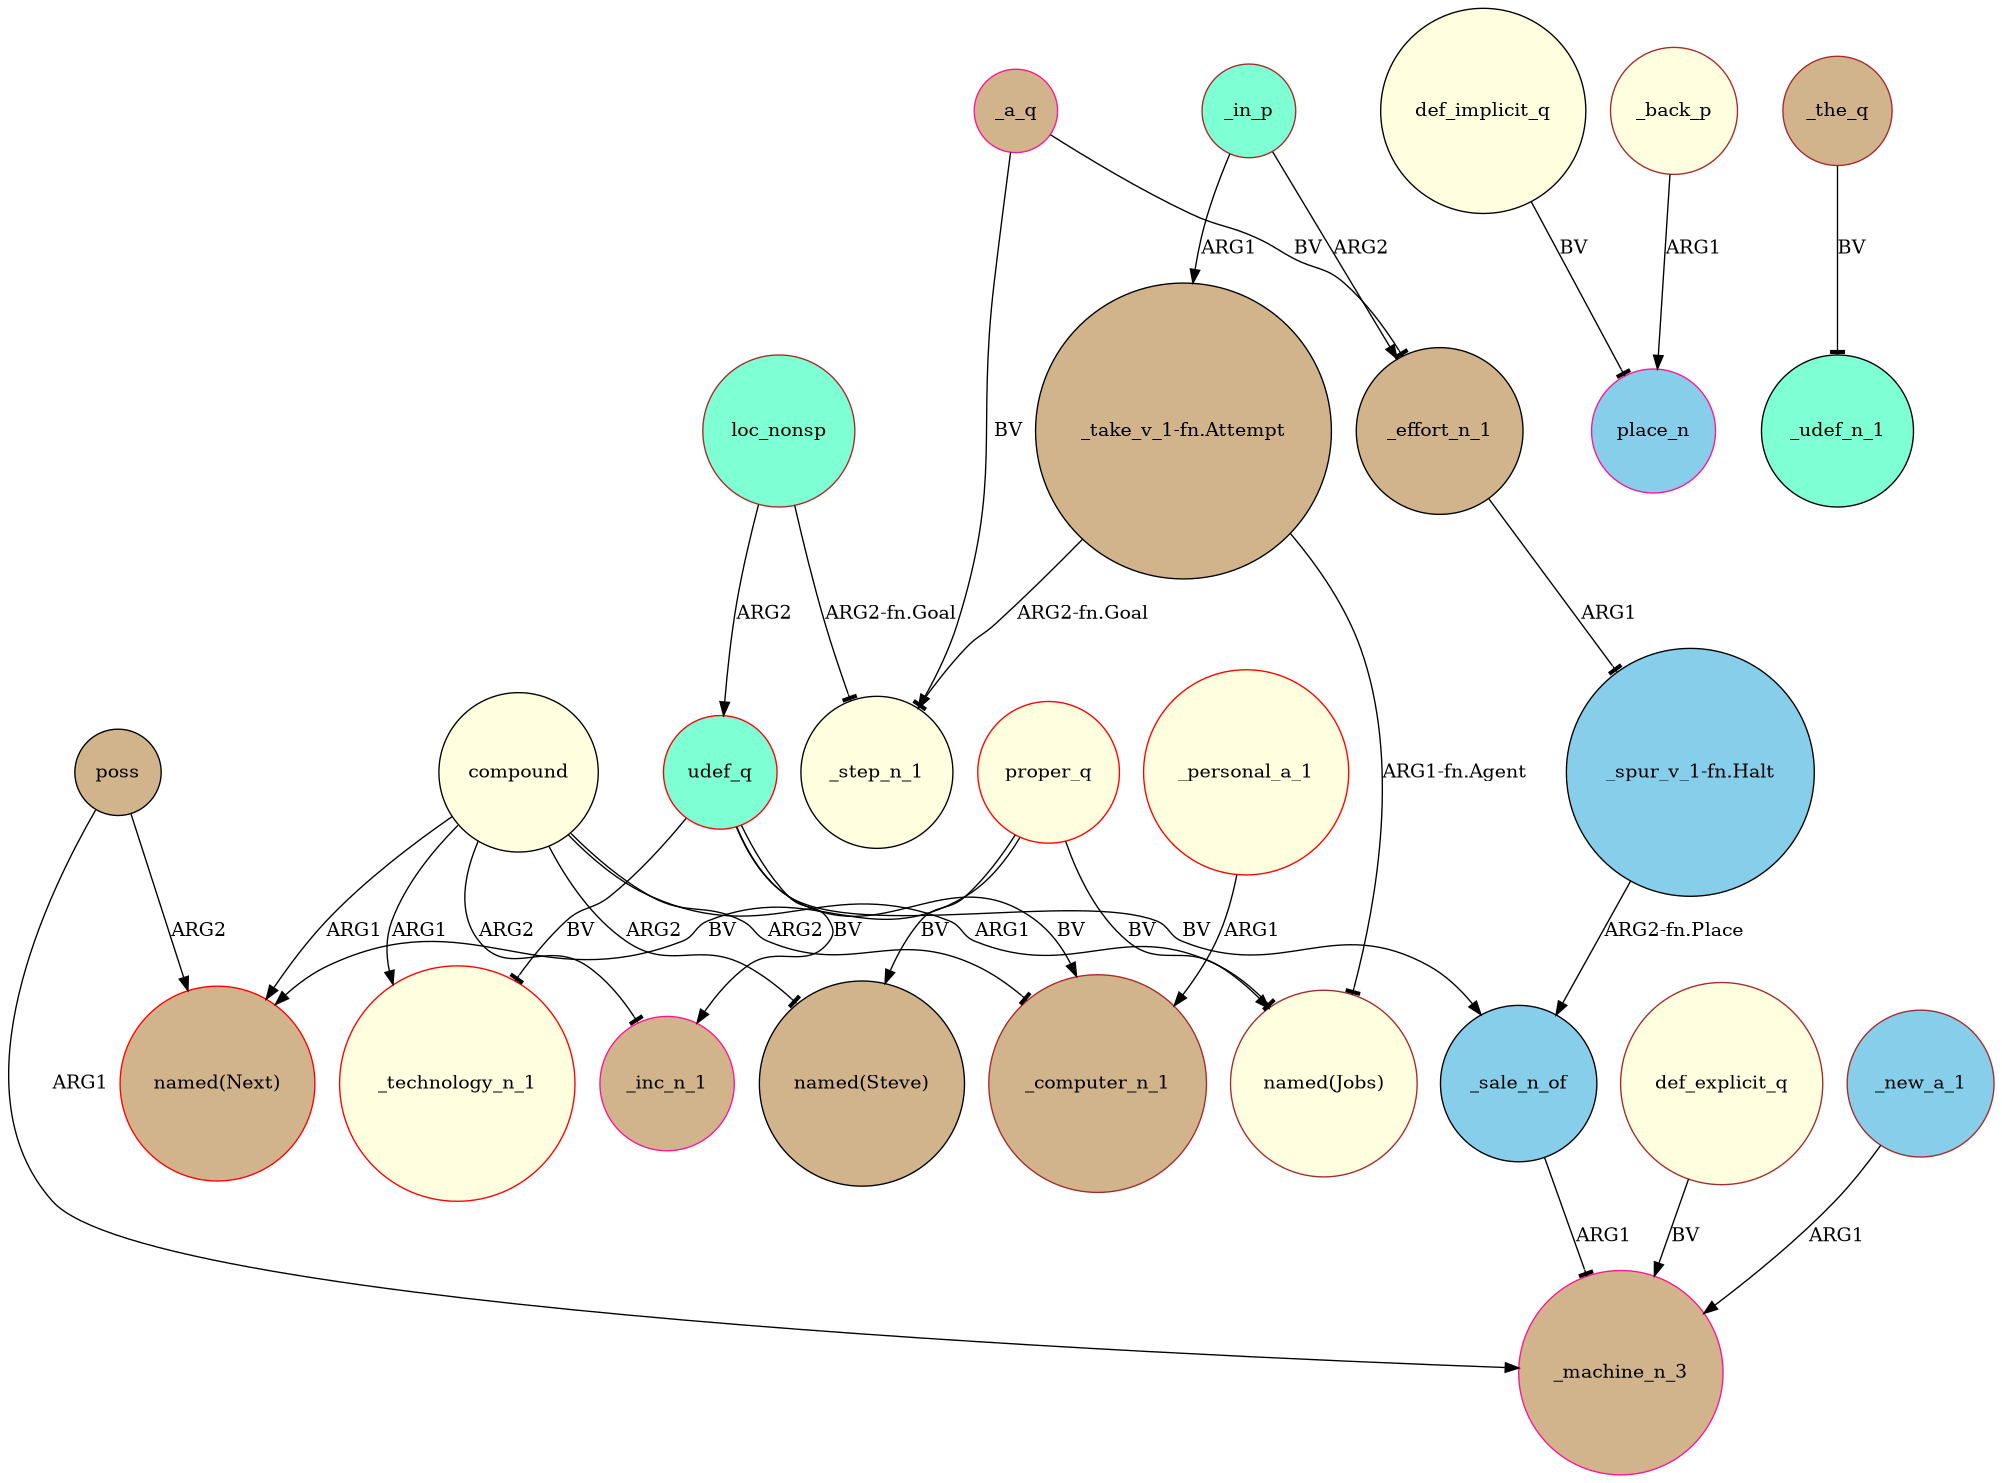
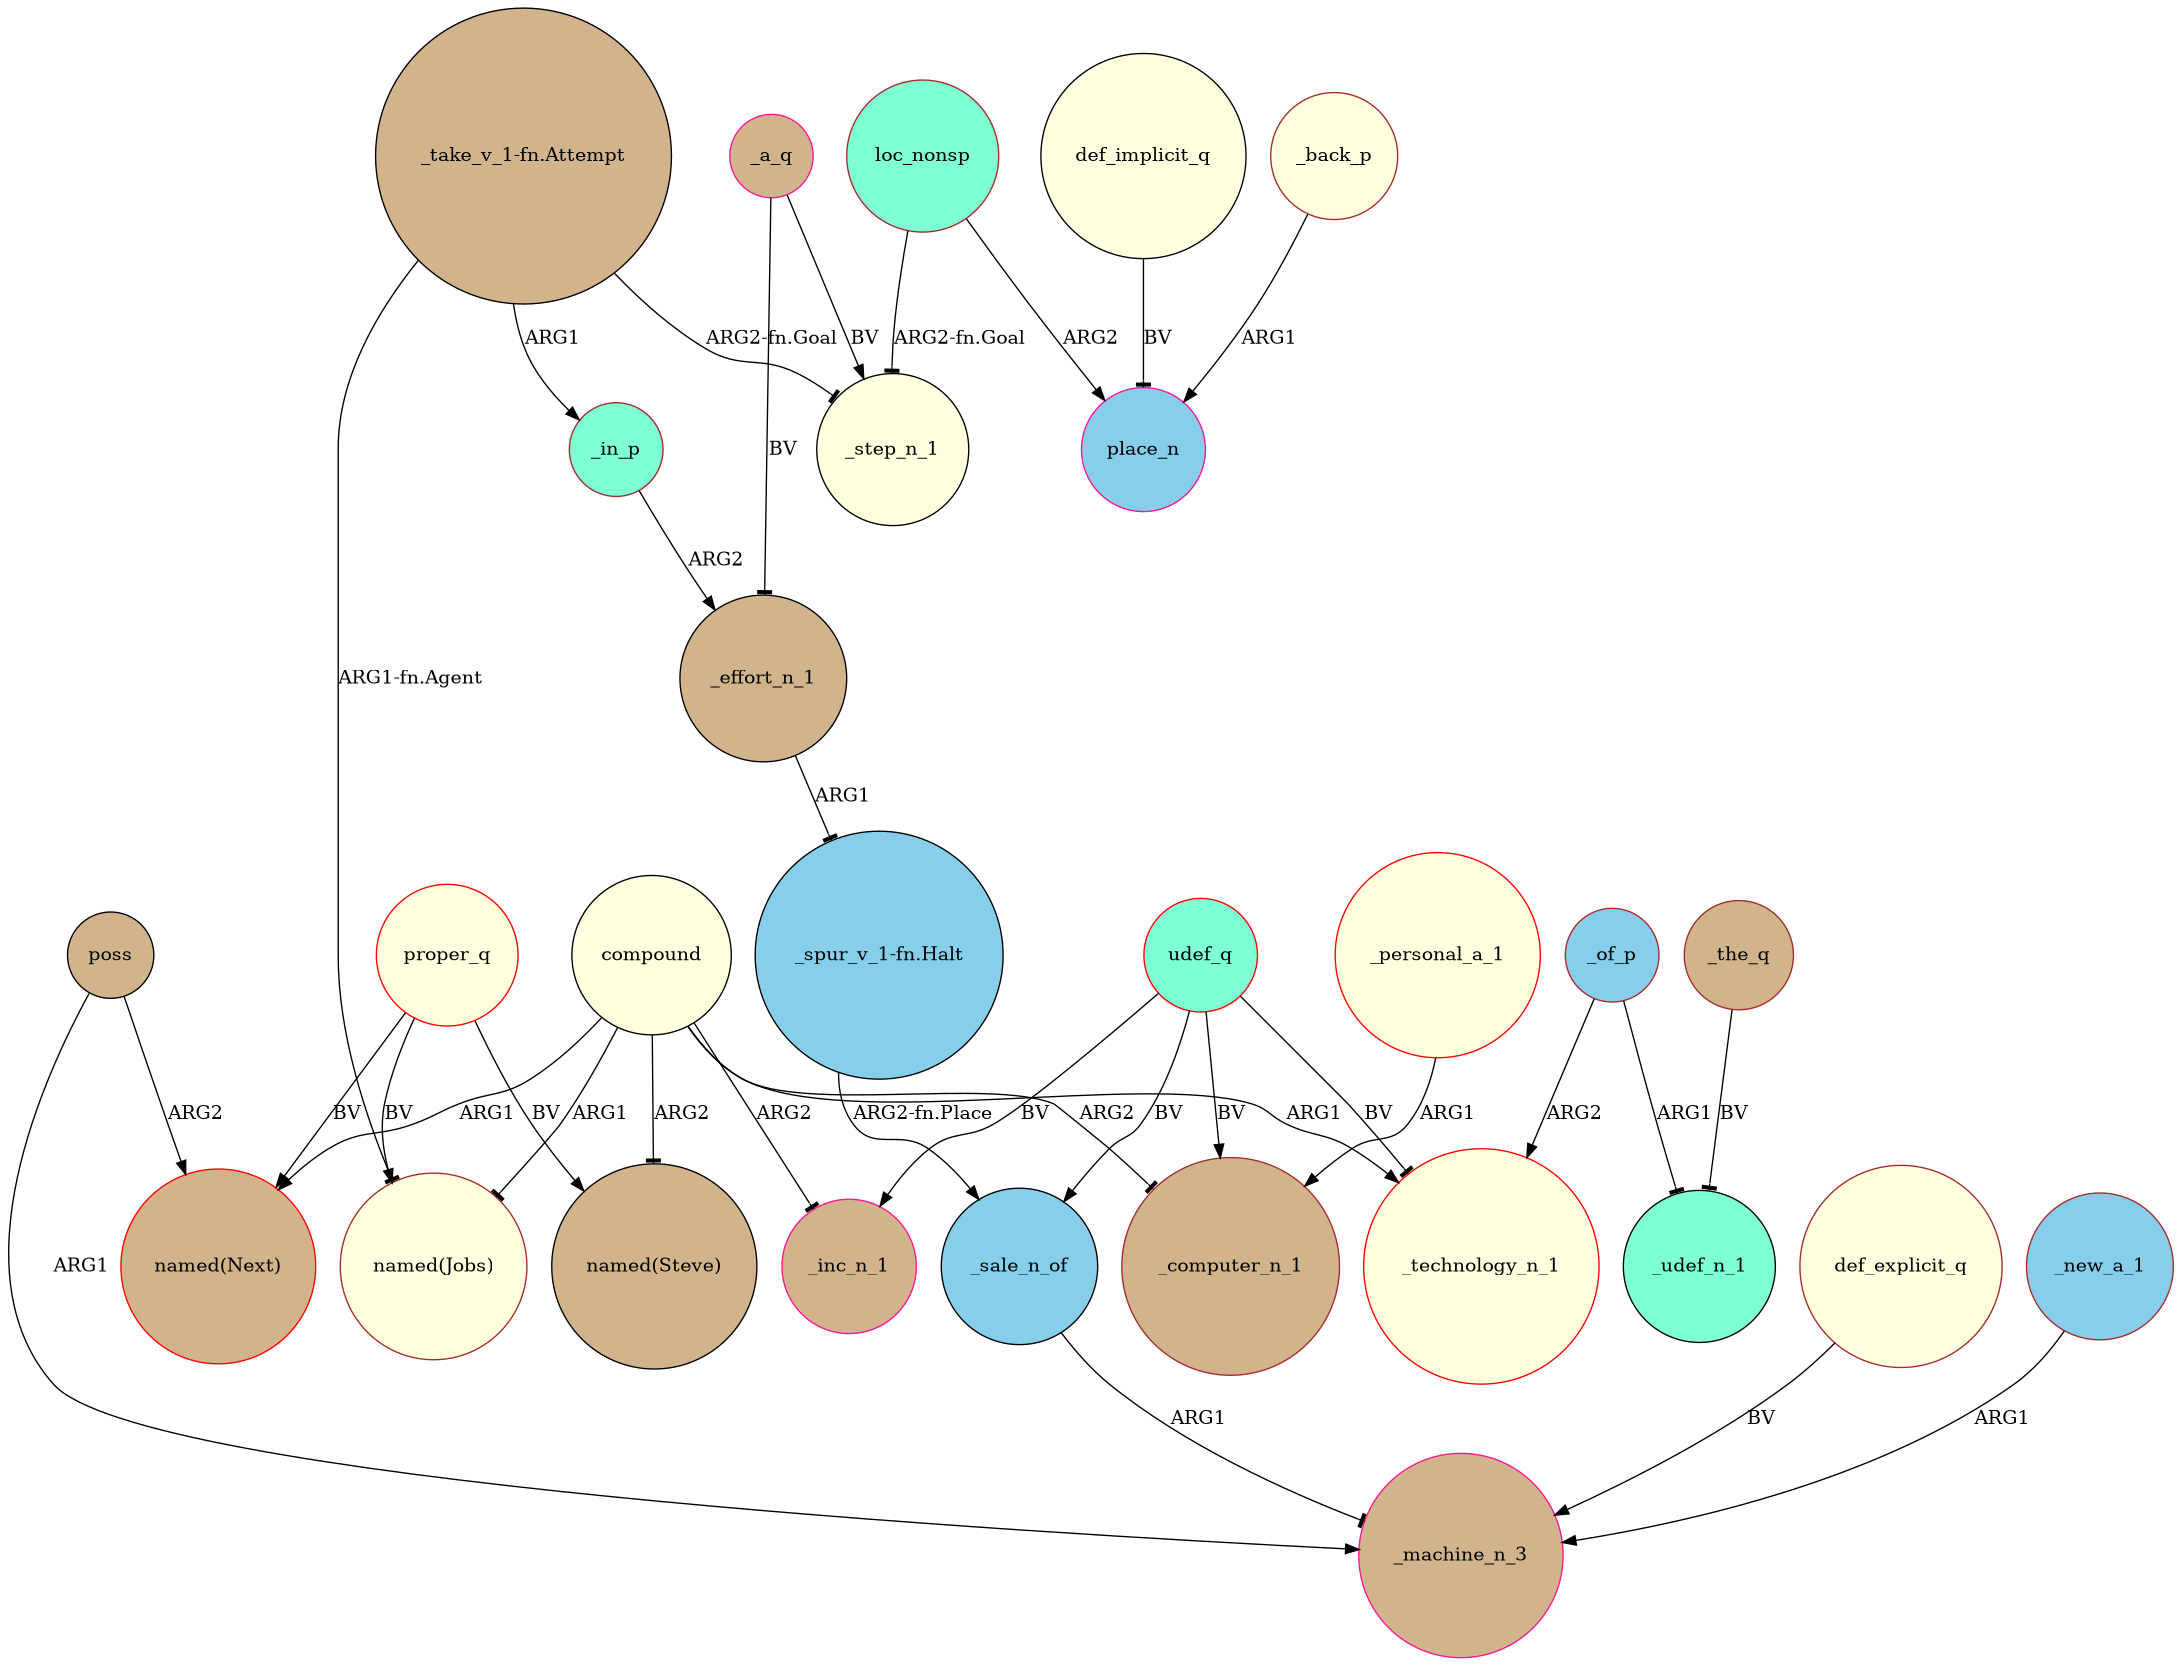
edge "_in_p" -> "_take_v_1-fn.Attempt": reversed
edge "loc_nonsp" -> "udef_q": now "loc_nonsp" -> "place_n"
node "_of_p": added
